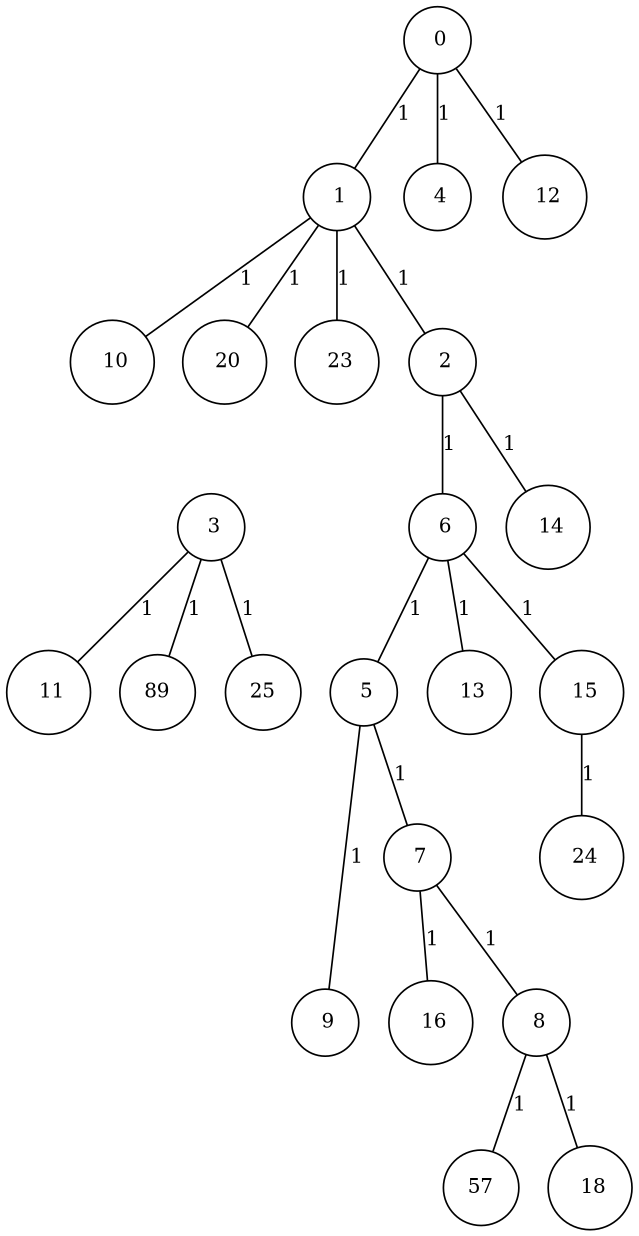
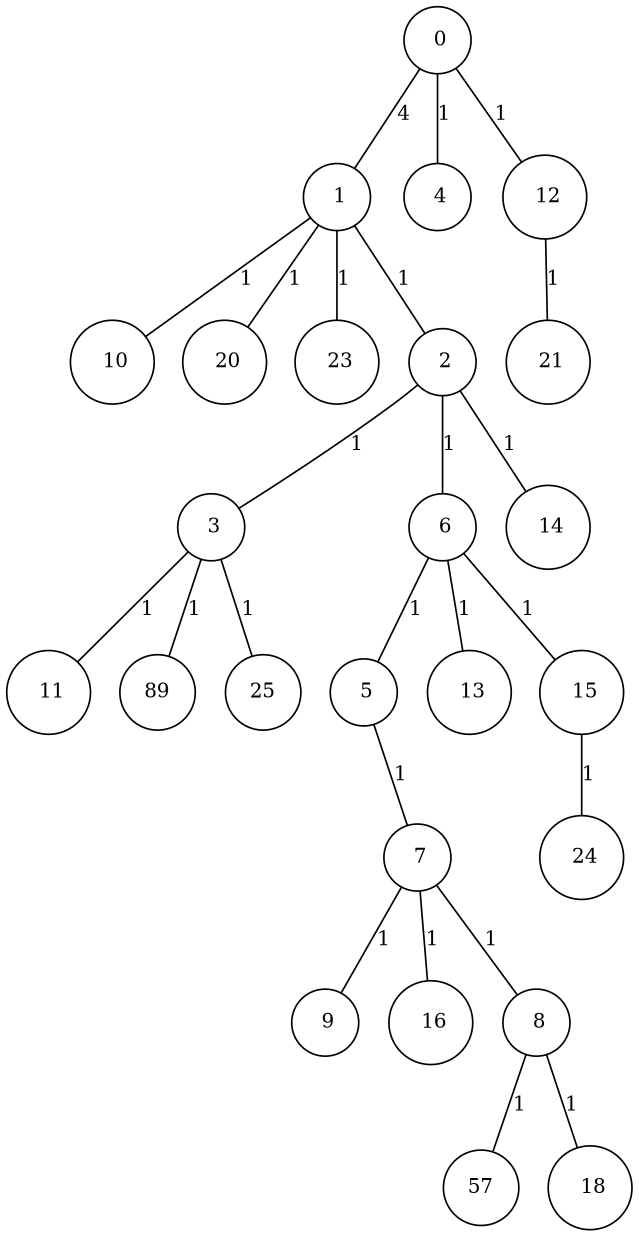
edge "0" -- "1": label "1" -> "4"
node "21": added
edge "2" -- "3": added, label "1"
edge "5" -- "9": now "7" -- "9"
